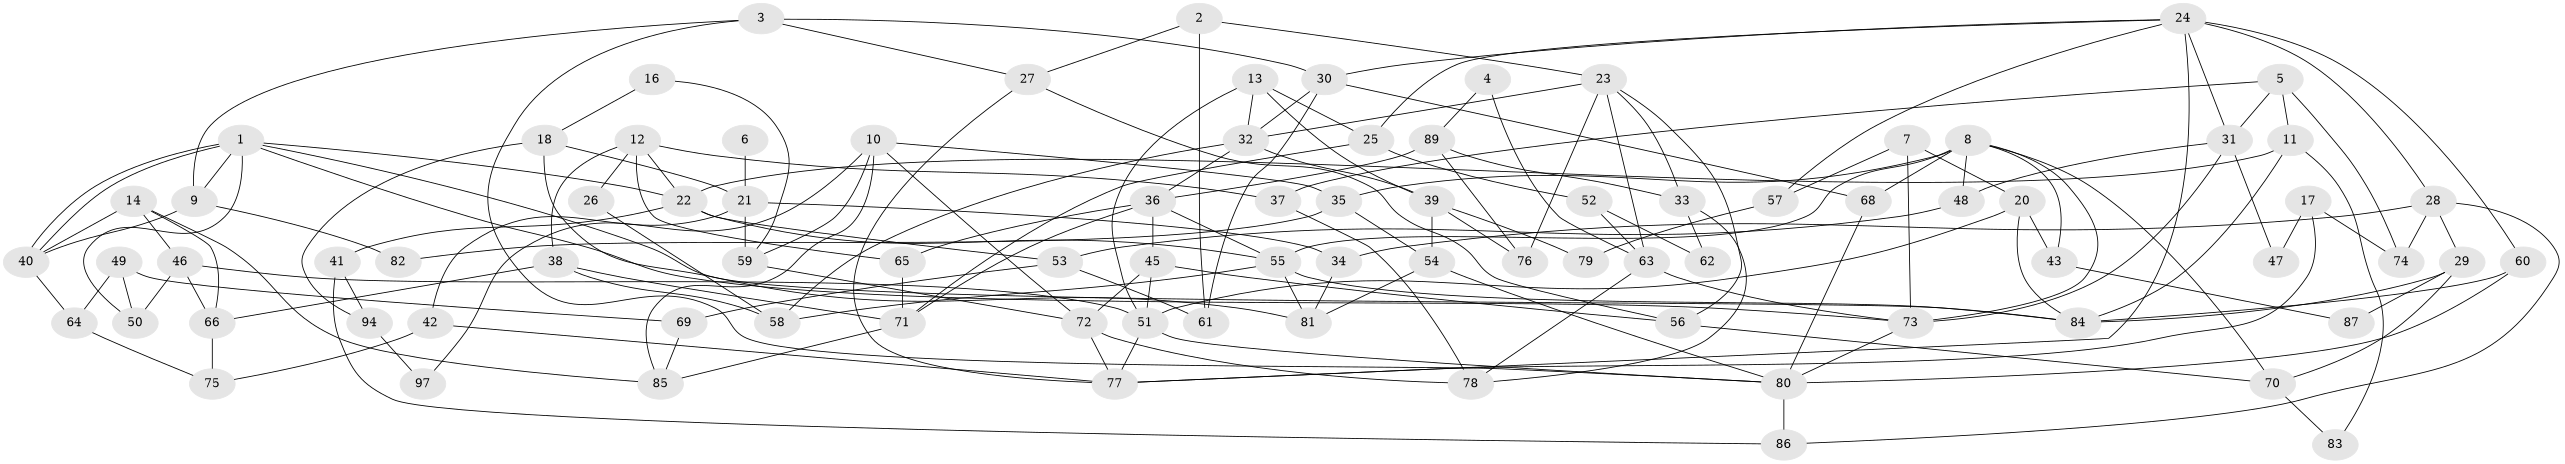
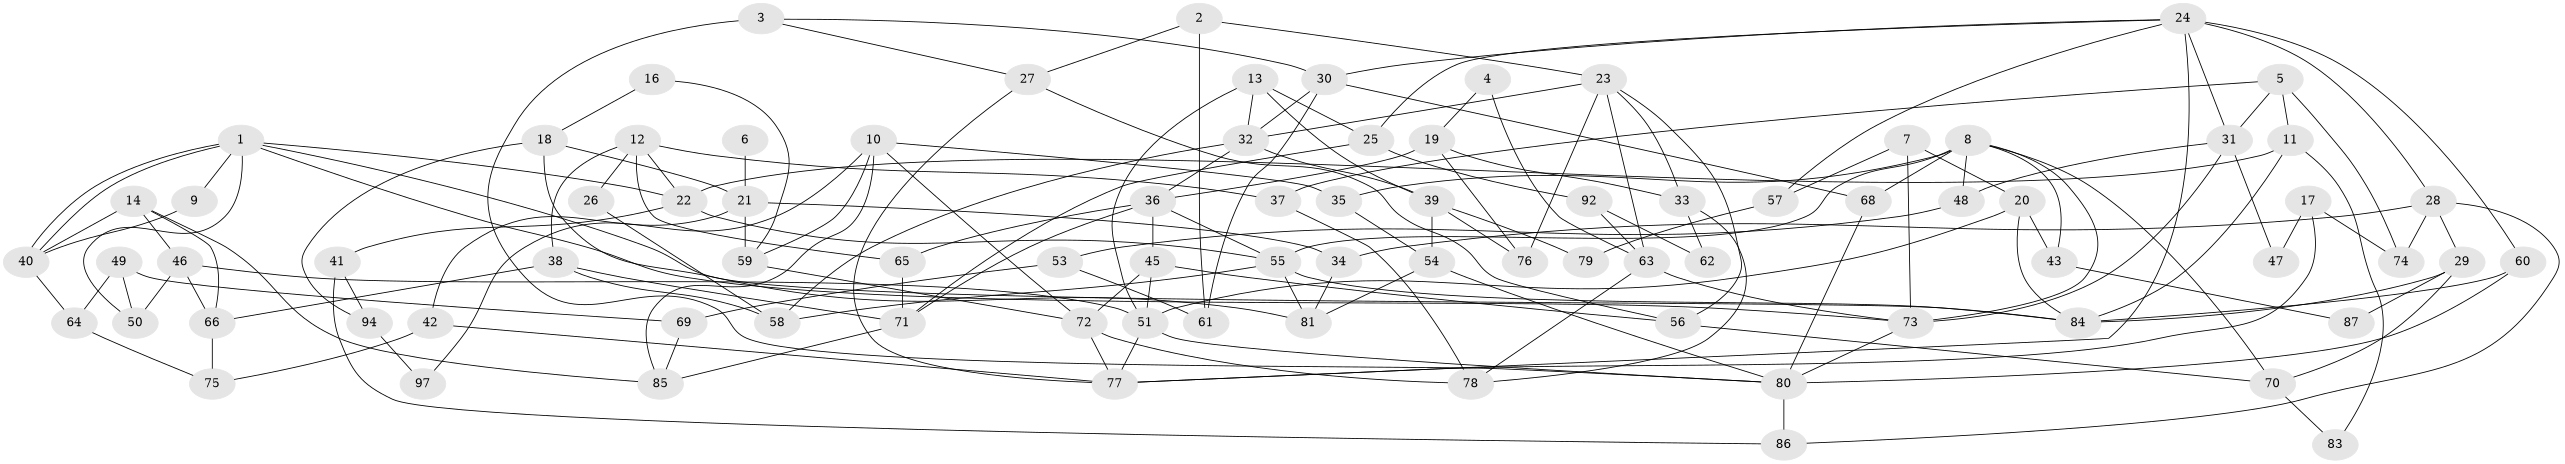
edge "3" -- "9": removed
node "89": label "89" -> "19"
node "52": label "52" -> "92"
edge "22" -- "53": removed
node "82": removed
